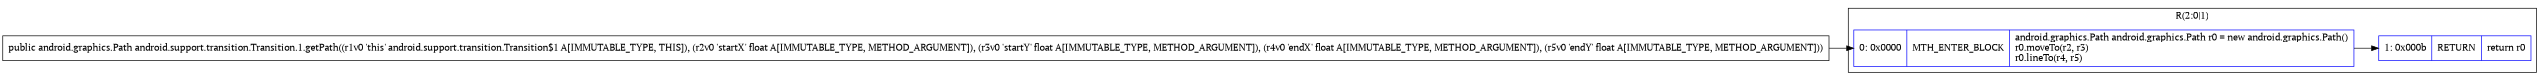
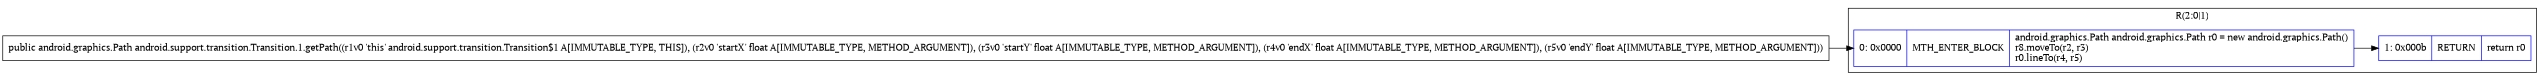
node "0: 0x0000": text "r0.moveTo(r2, r3)" -> "r8.moveTo(r2, r3)"
